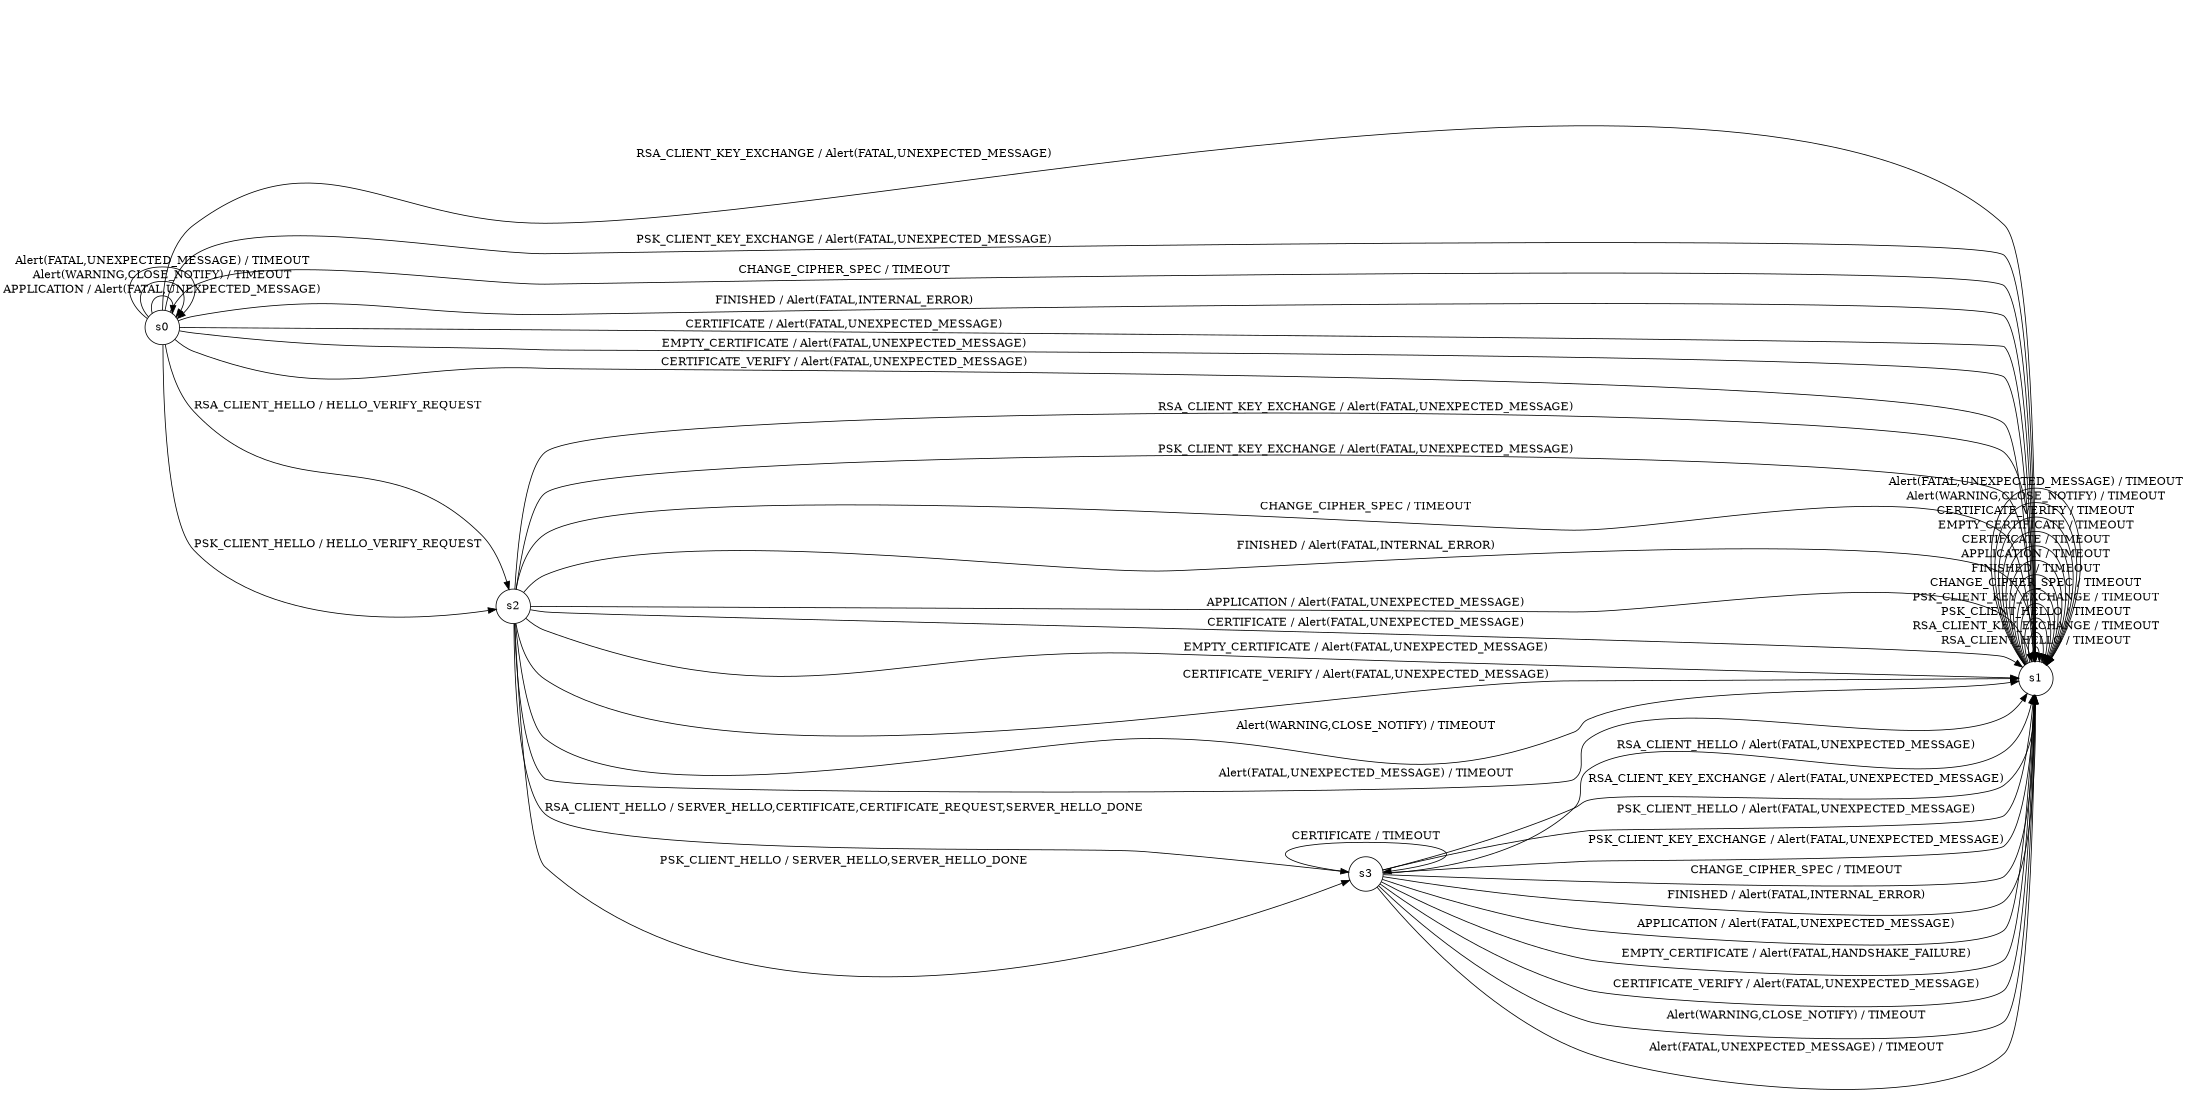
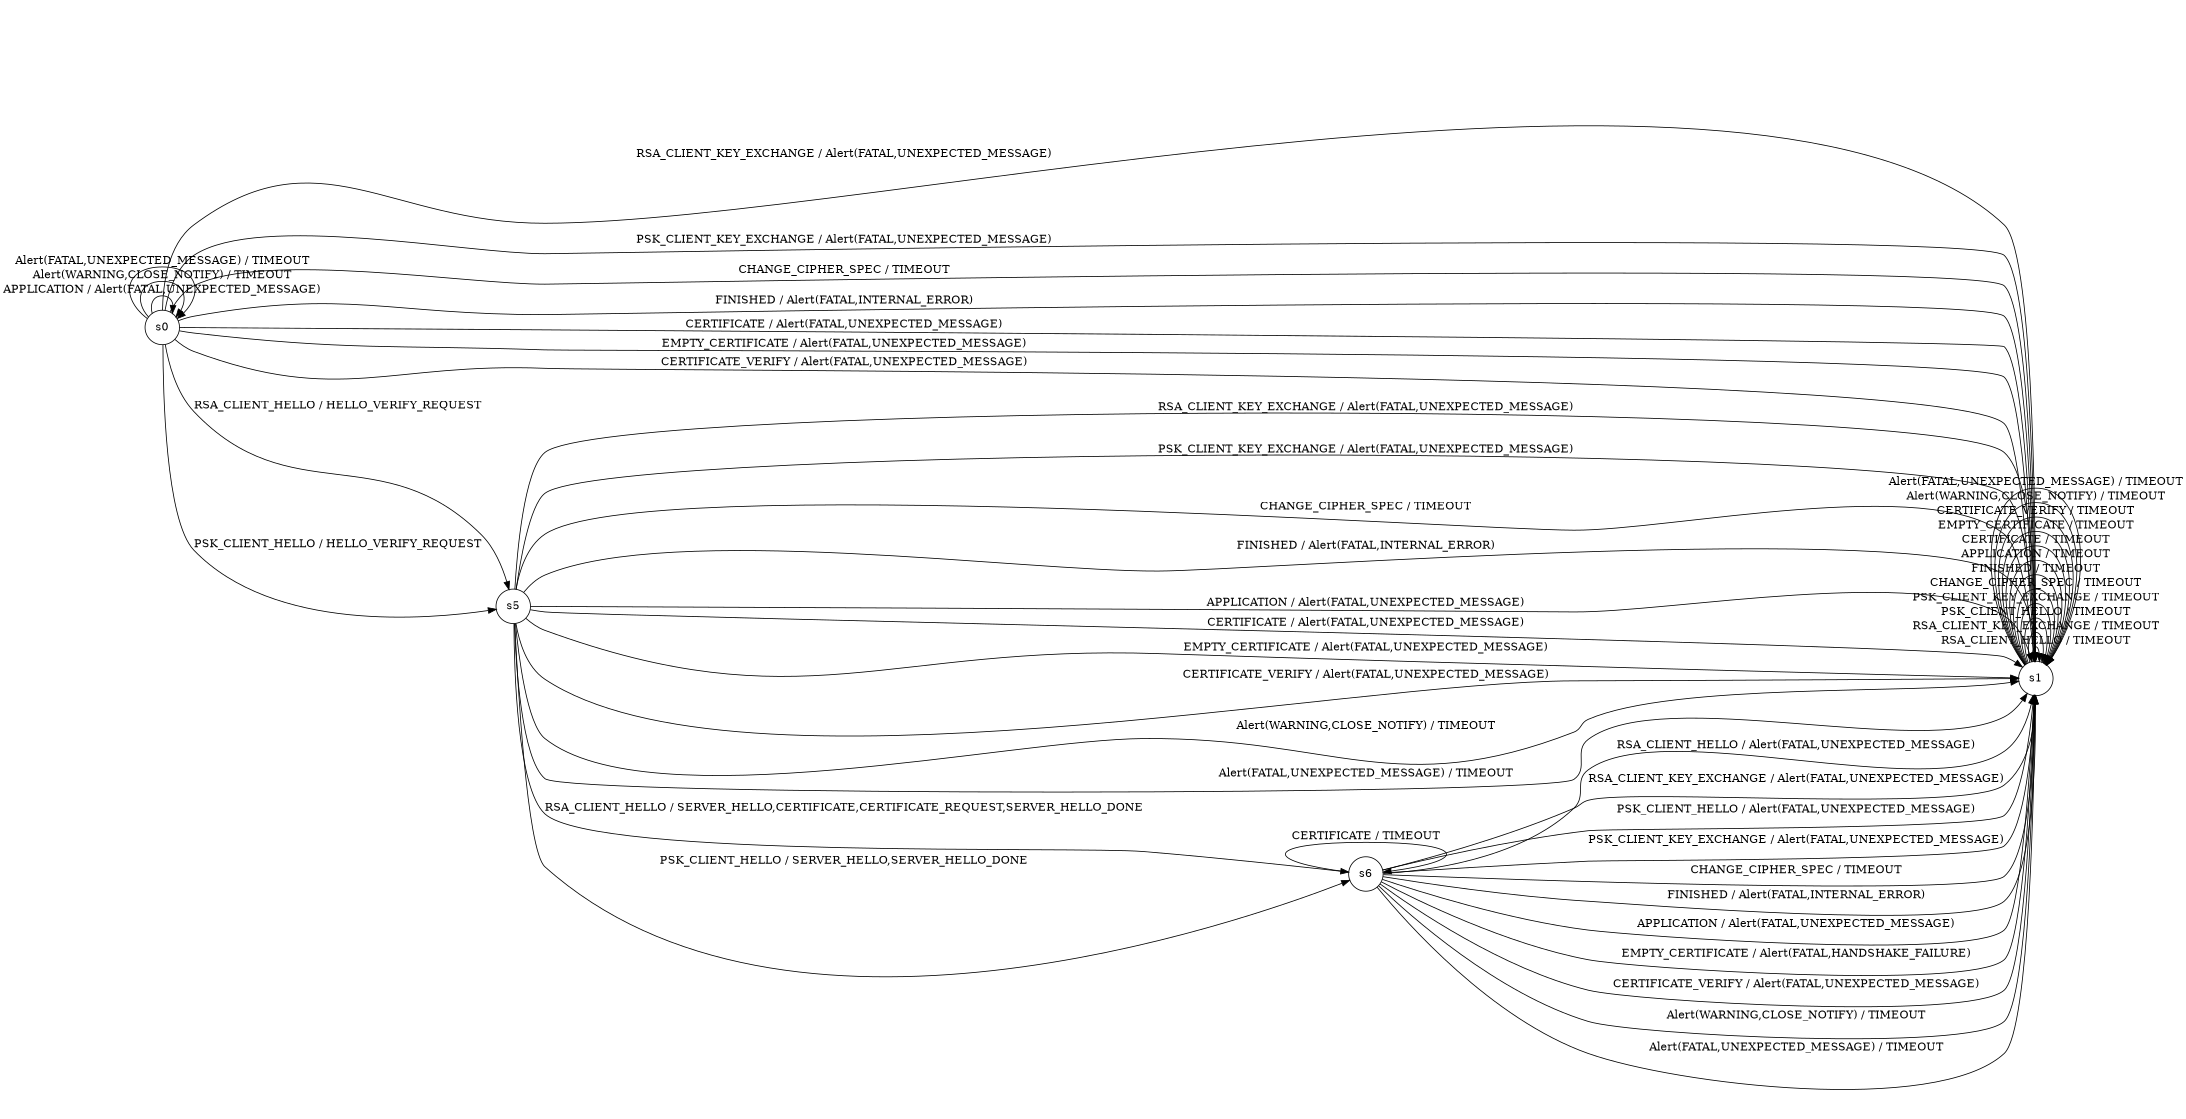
node "s2": label "s2" -> "s5"
node "s3": label "s3" -> "s6"
